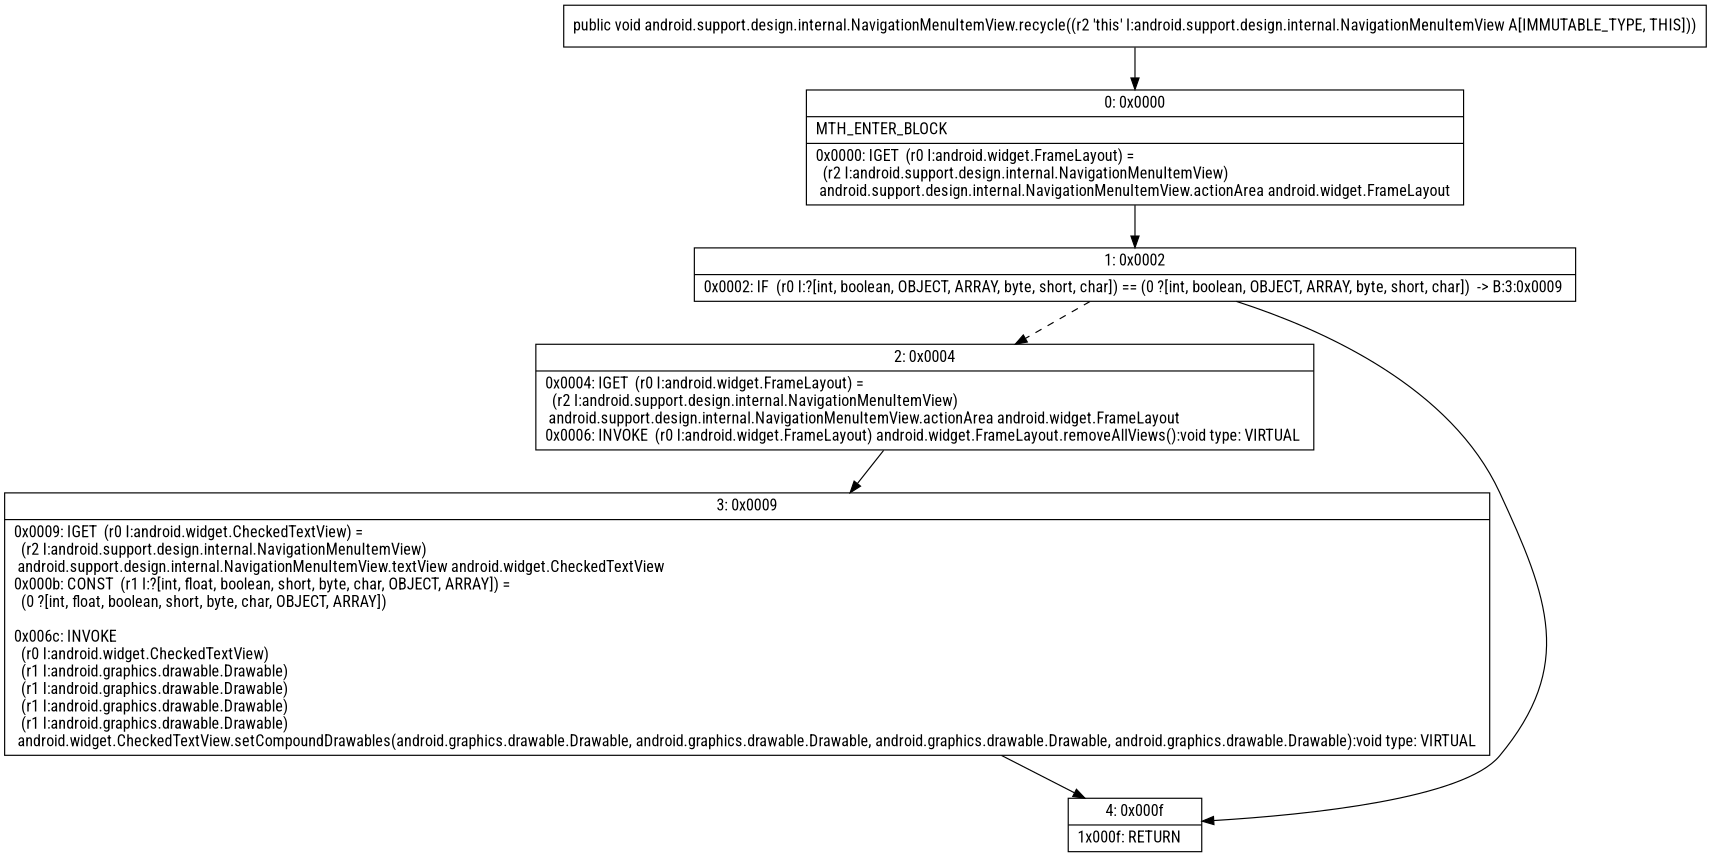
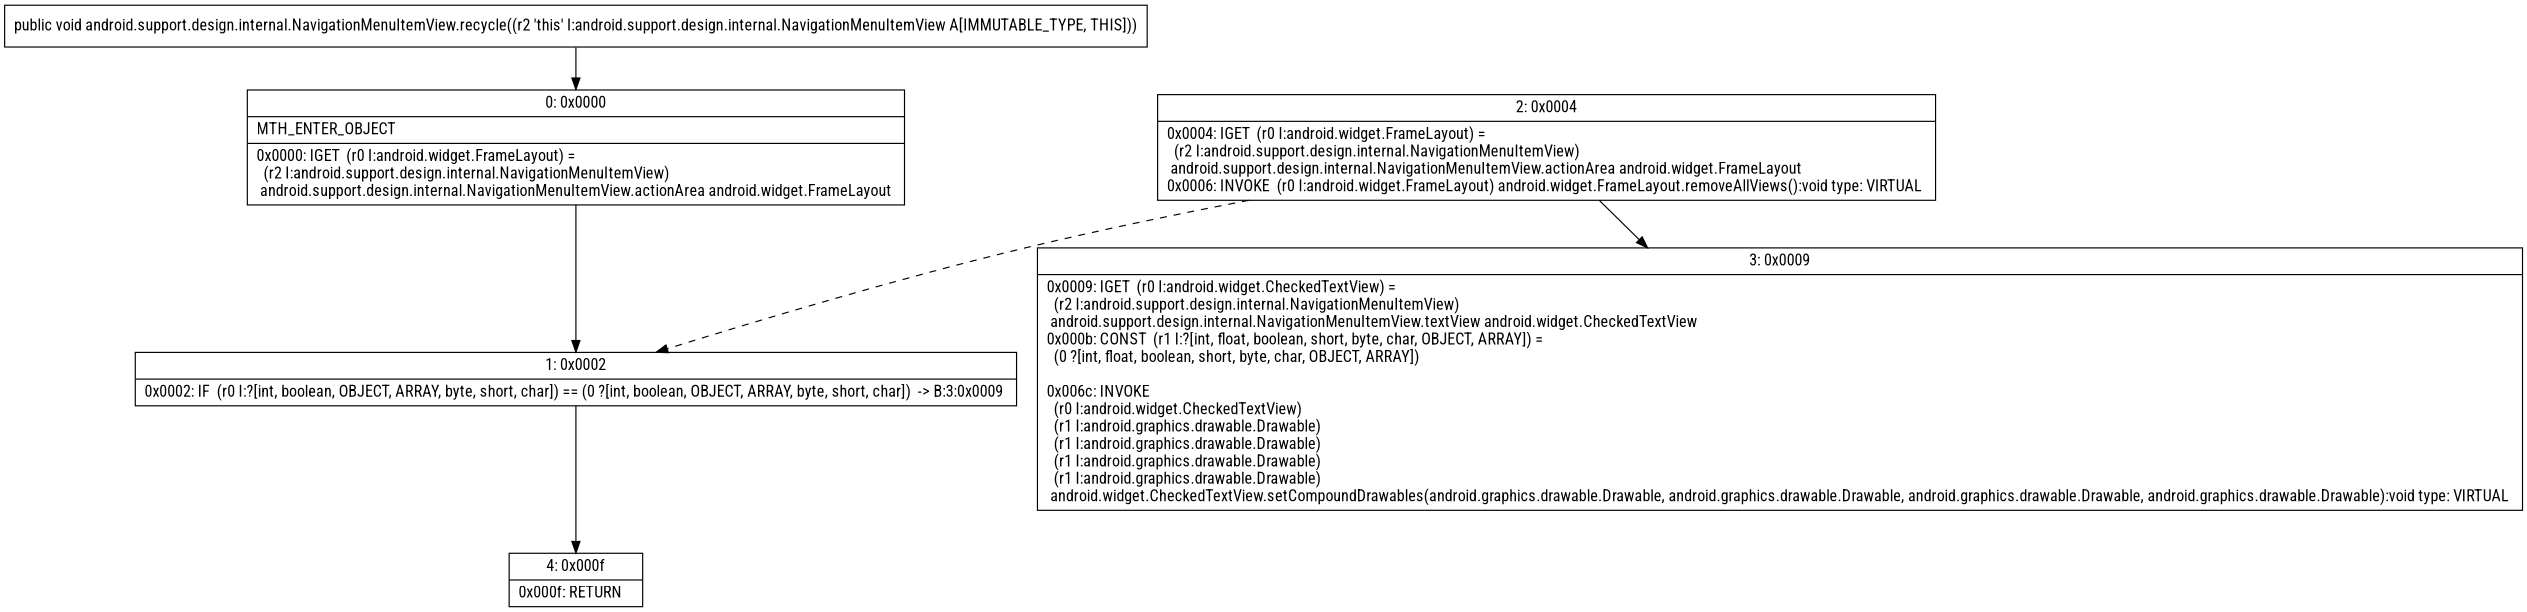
node "0: 0x0000": text "MTH_ENTER_BLOCK" -> "MTH_ENTER_OBJECT"
edge "1: 0x0002" -> "2: 0x0004": reversed
edge "3: 0x0009" -> "4: 0x000f": removed
node "4: 0x000f": text "1x000f: RETURN" -> "0x000f: RETURN"
